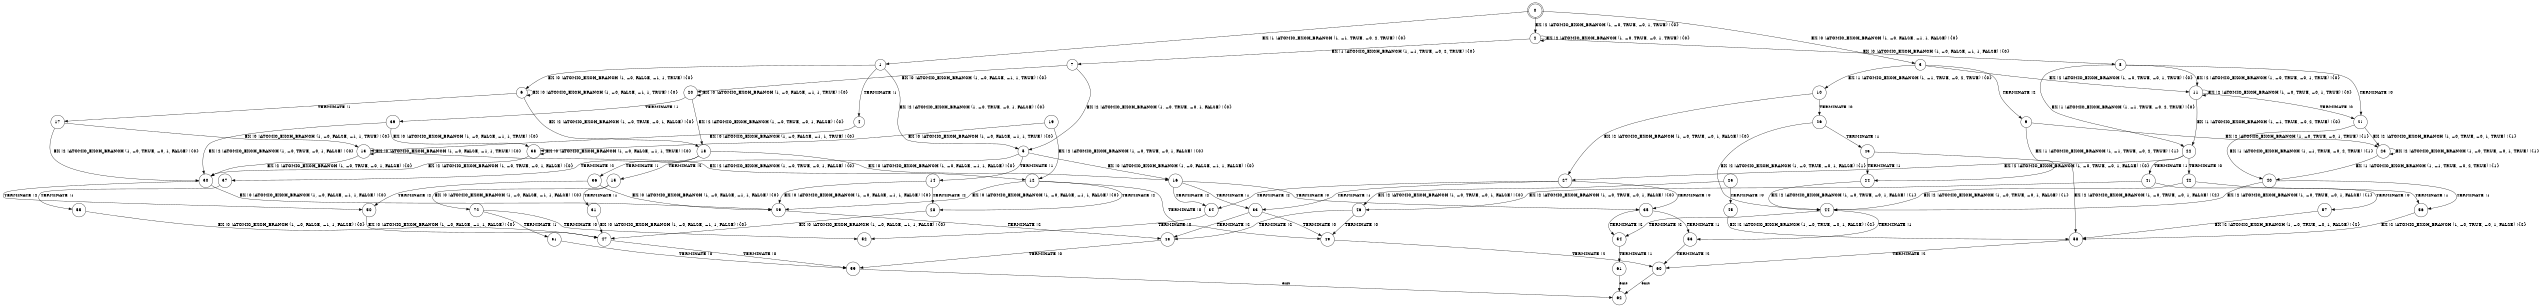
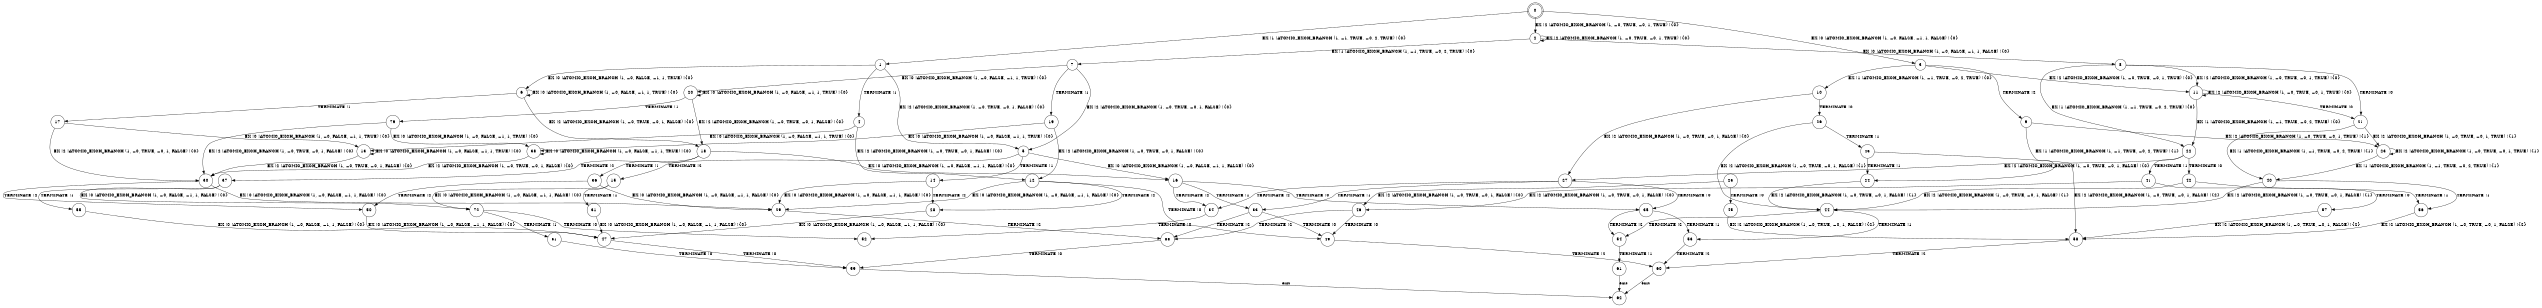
edge "7" -> "19": added, label "TERMINATE !1"
node "39": label "39" -> "79"
edge "13" -> "12": now "4" -> "12"
edge "37" -> "72": added, label "EX !0 !ATOMIC_EXCH_BRANCH (1, +0, FALSE, +1, 1, FALSE) !{0}"
node "48": label "48" -> "88"
